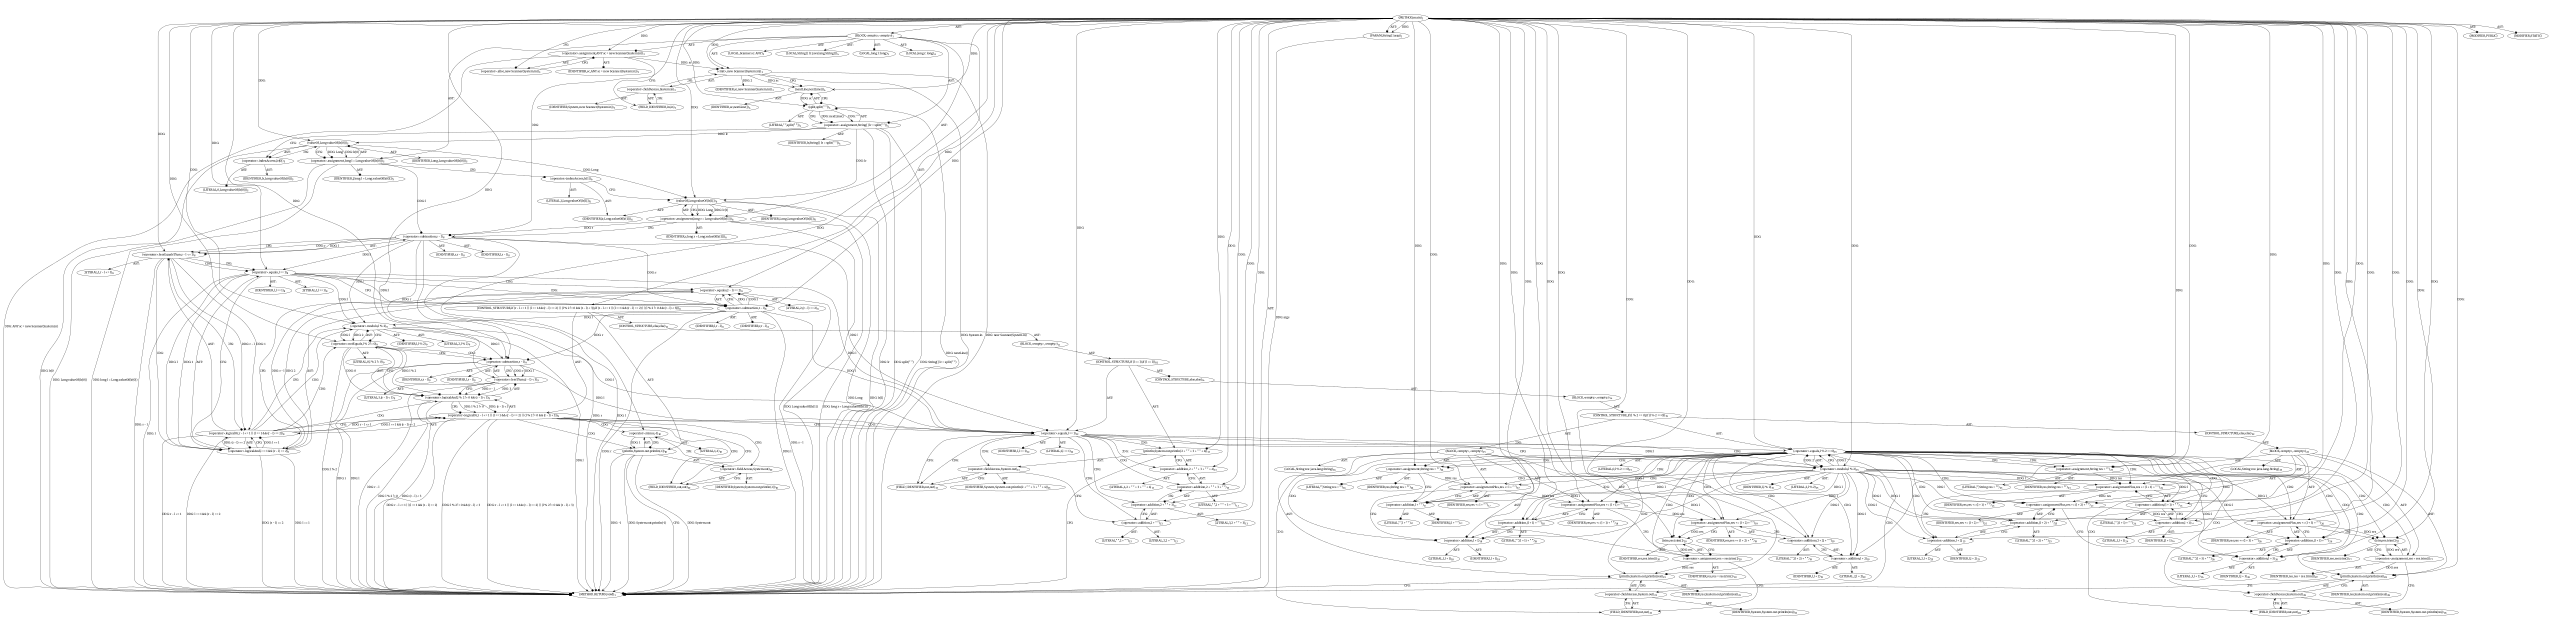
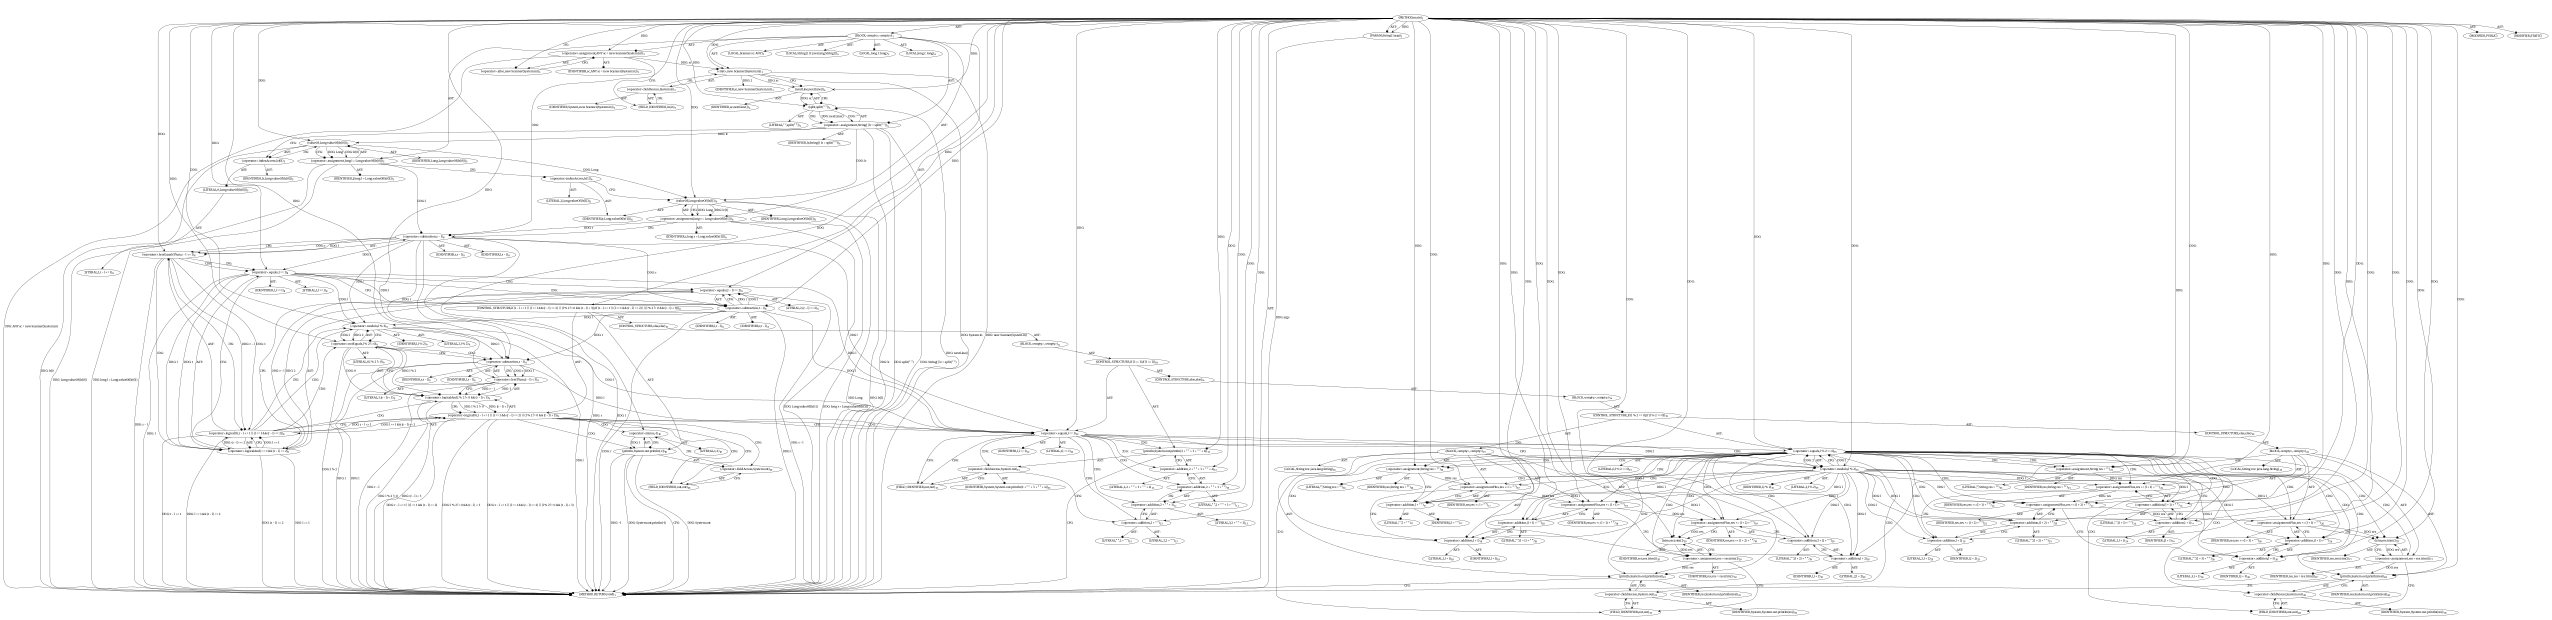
edge "(<operator>.lessEqualsThan,r - l <= 1)" -> "(LITERAL,1,r - l <= 1)": now "(LITERAL,0,Long.valueOf(lr[0]))" -> "(LITERAL,1,r - l <= 1)"
node "(IDENTIFIER,System,System.out.println(-1))": removed
